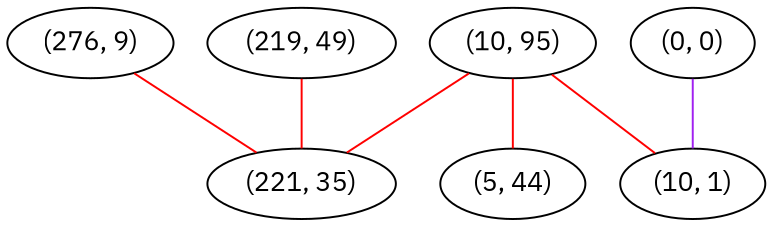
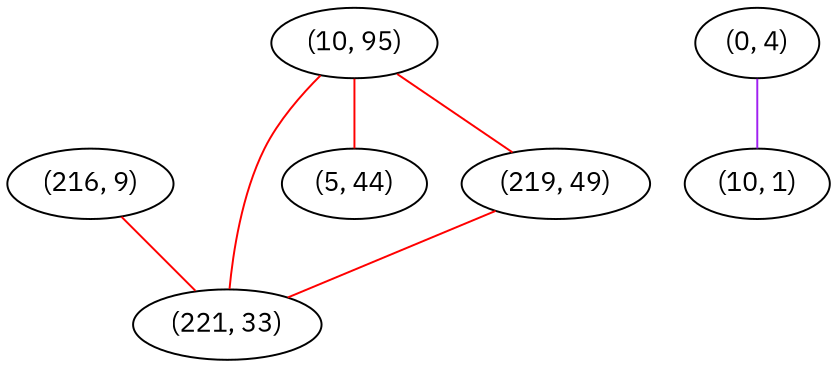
node "(276, 9)": label "(276, 9)" -> "(216, 9)"
node "(0, 0)": label "(0, 0)" -> "(0, 4)"
edge "(10, 95)" -- "(10, 1)": now "(10, 95)" -- "(219, 49)"
node "(221, 35)": label "(221, 35)" -> "(221, 33)"
